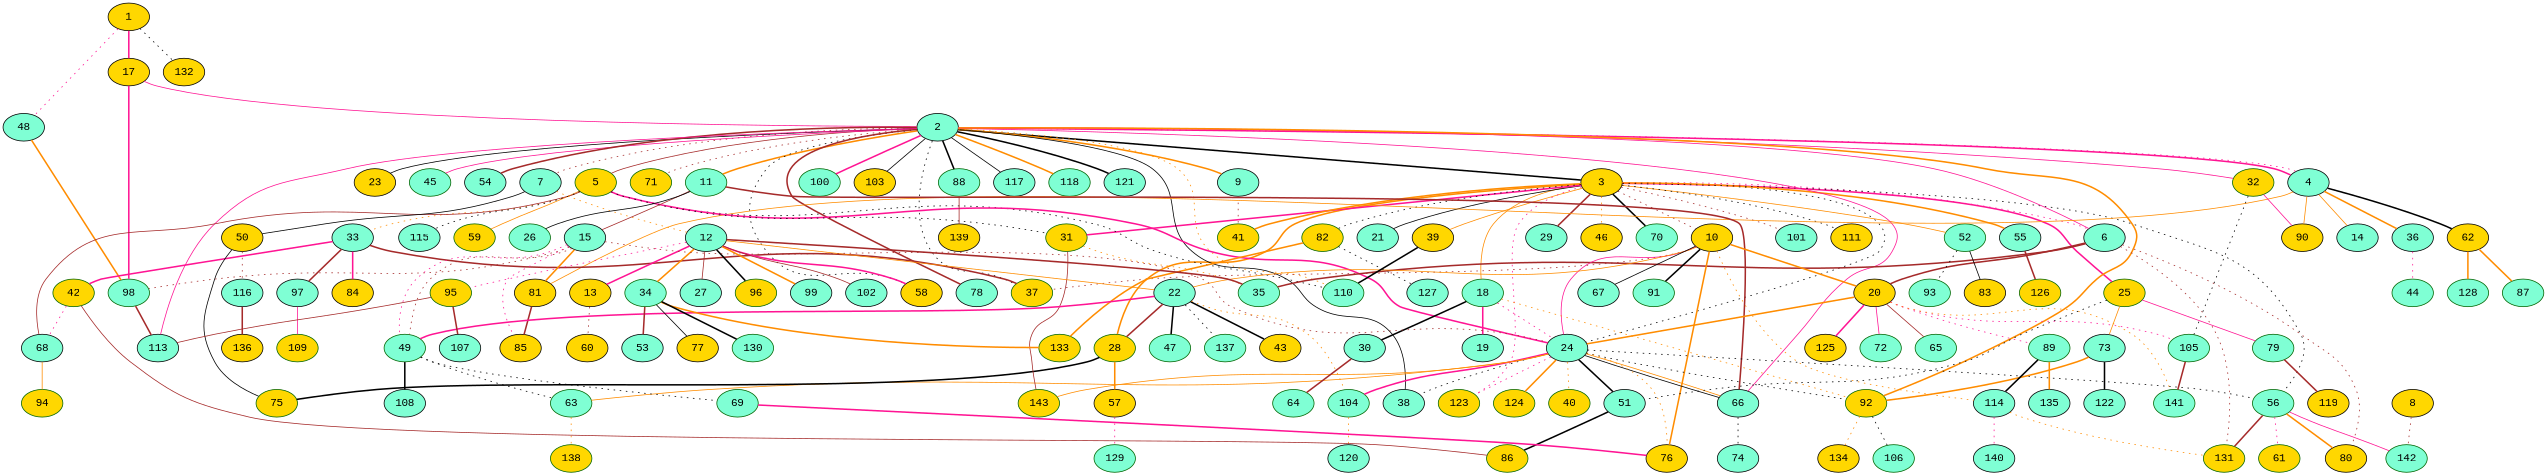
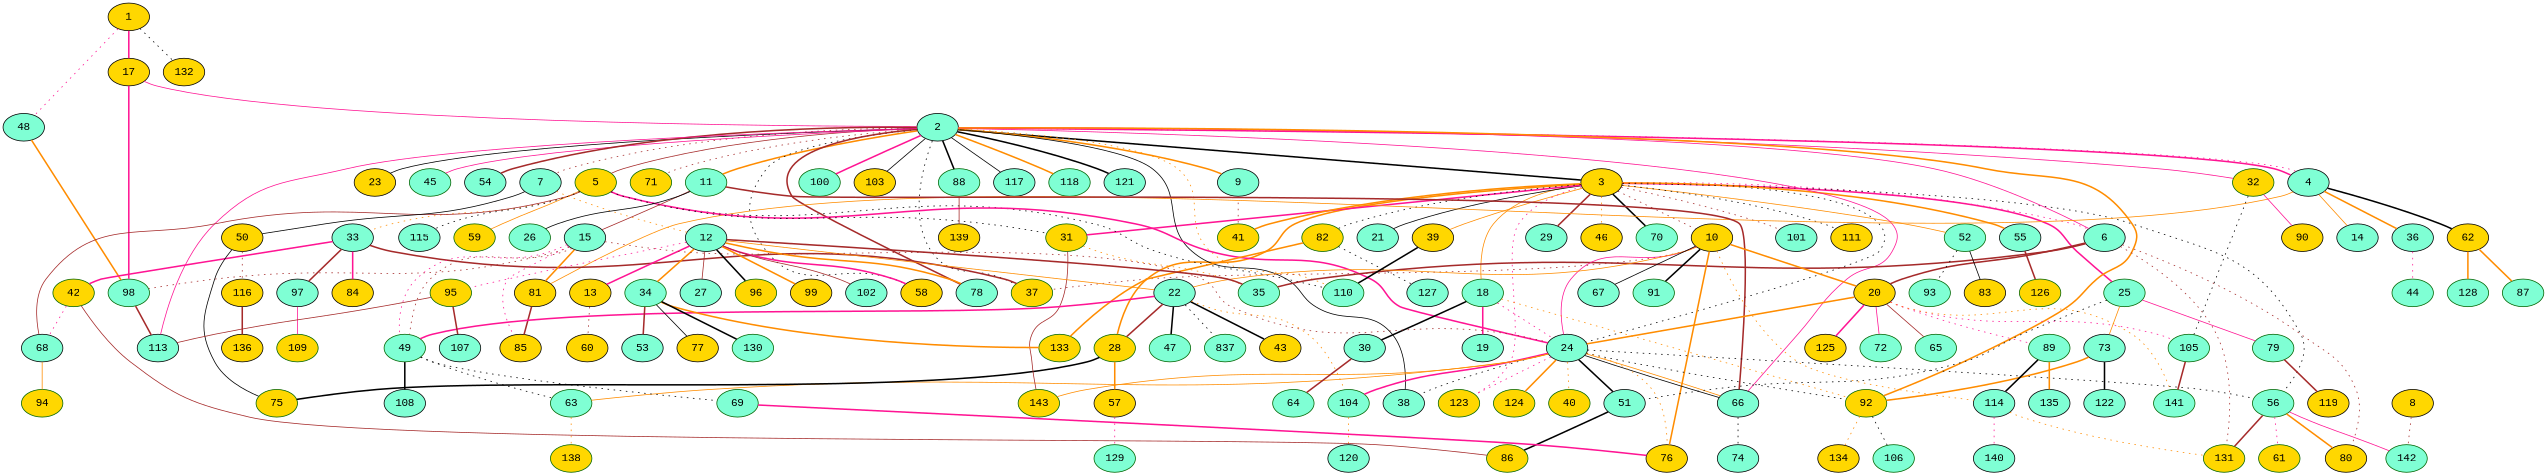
edge "4" -- "90": removed
edge "12" -- "78": added
node "116": fillcolor aquamarine -> gold
node "99": fillcolor aquamarine -> gold
node "25": fillcolor gold -> aquamarine
node "137": label "137" -> "837"
